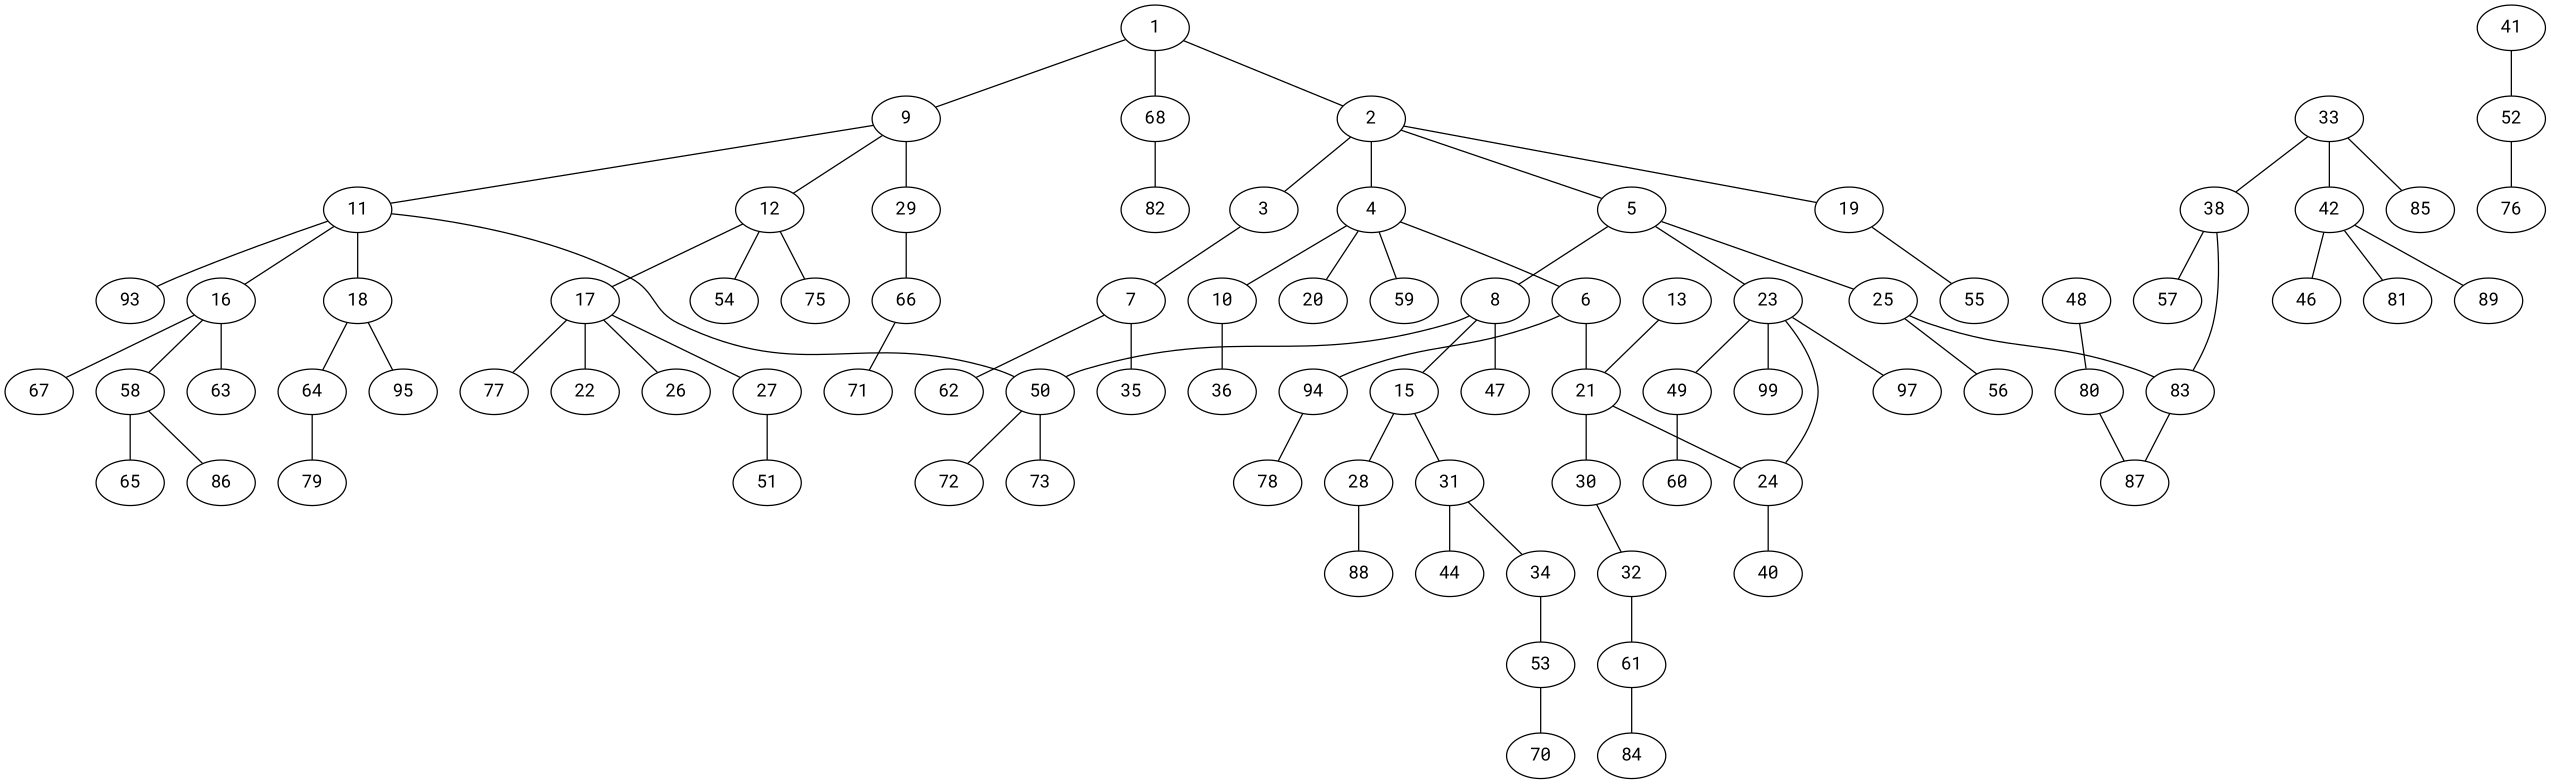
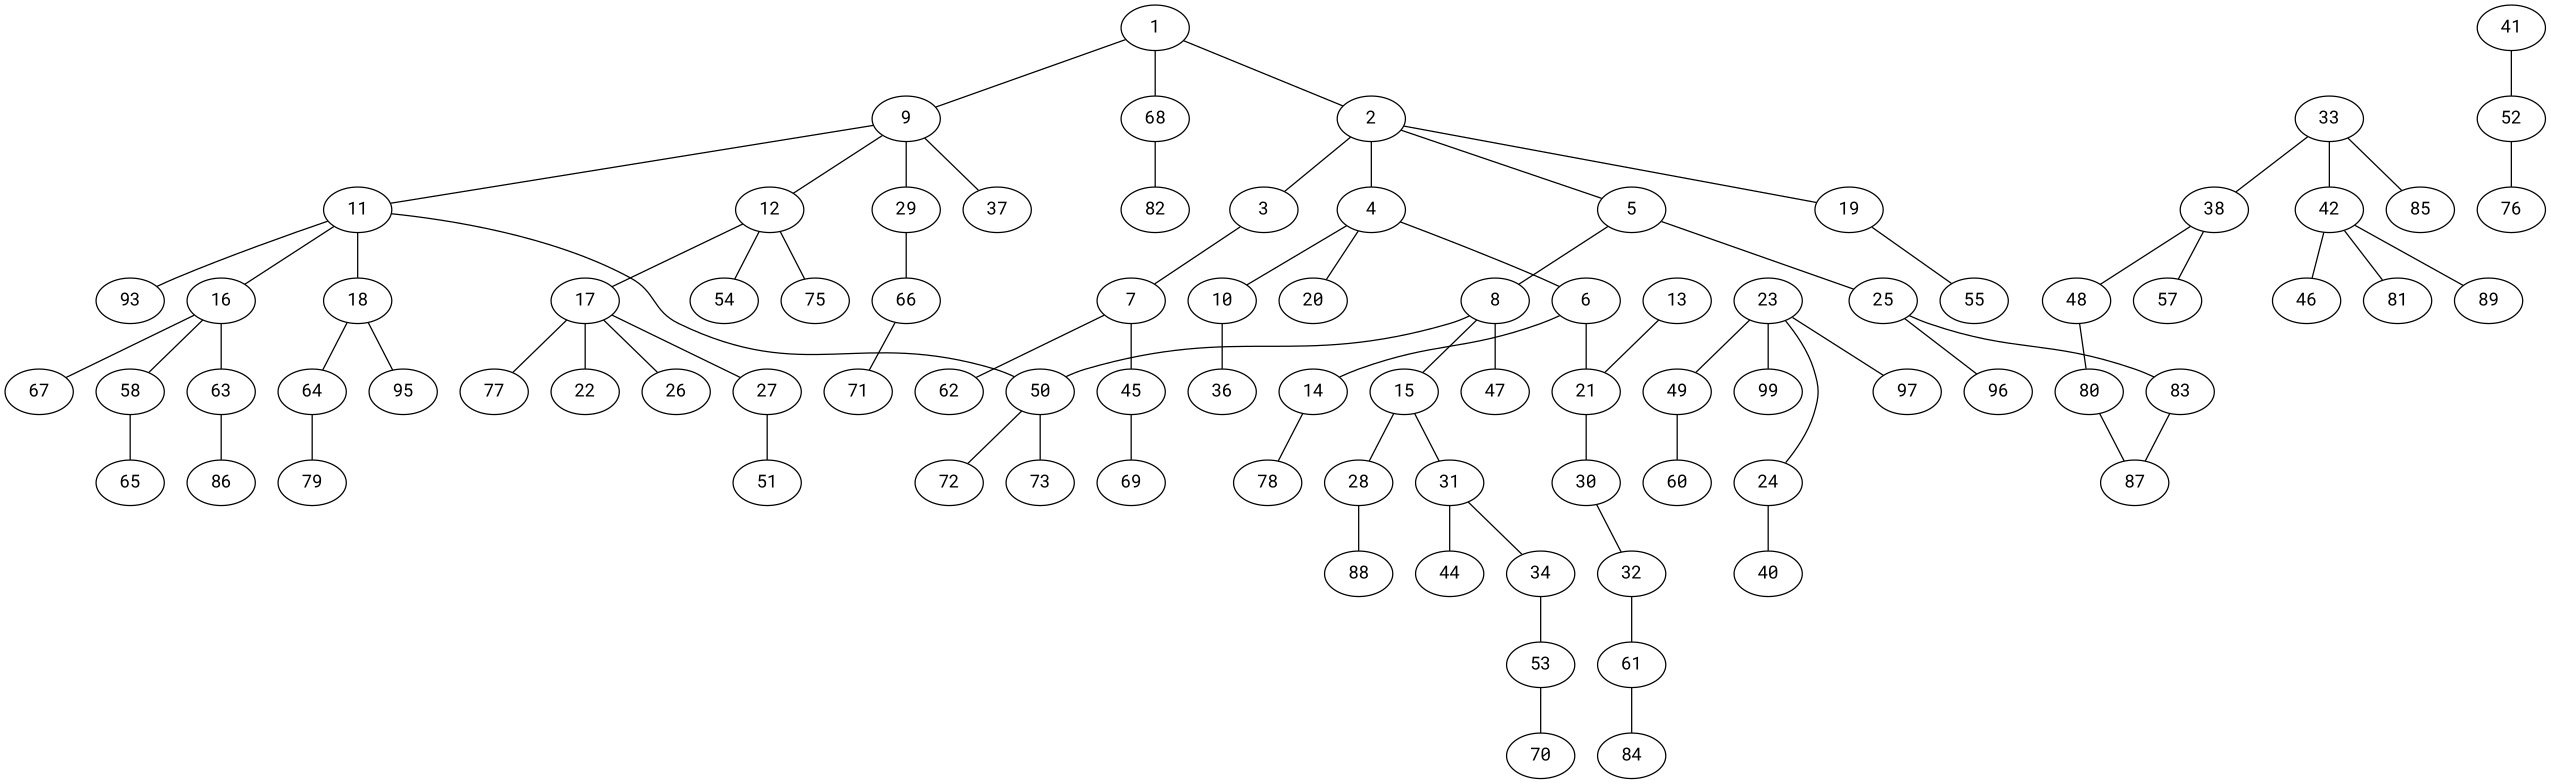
node "37": added
edge "5" -- "23": removed
node "59": removed
edge "38" -- "83": now "38" -- "48"
node "35": label "35" -> "45"
node "94": label "94" -> "14"
node "56": label "56" -> "96"
edge "21" -- "24": removed
edge "58" -- "86": now "63" -- "86"
node "69": added
